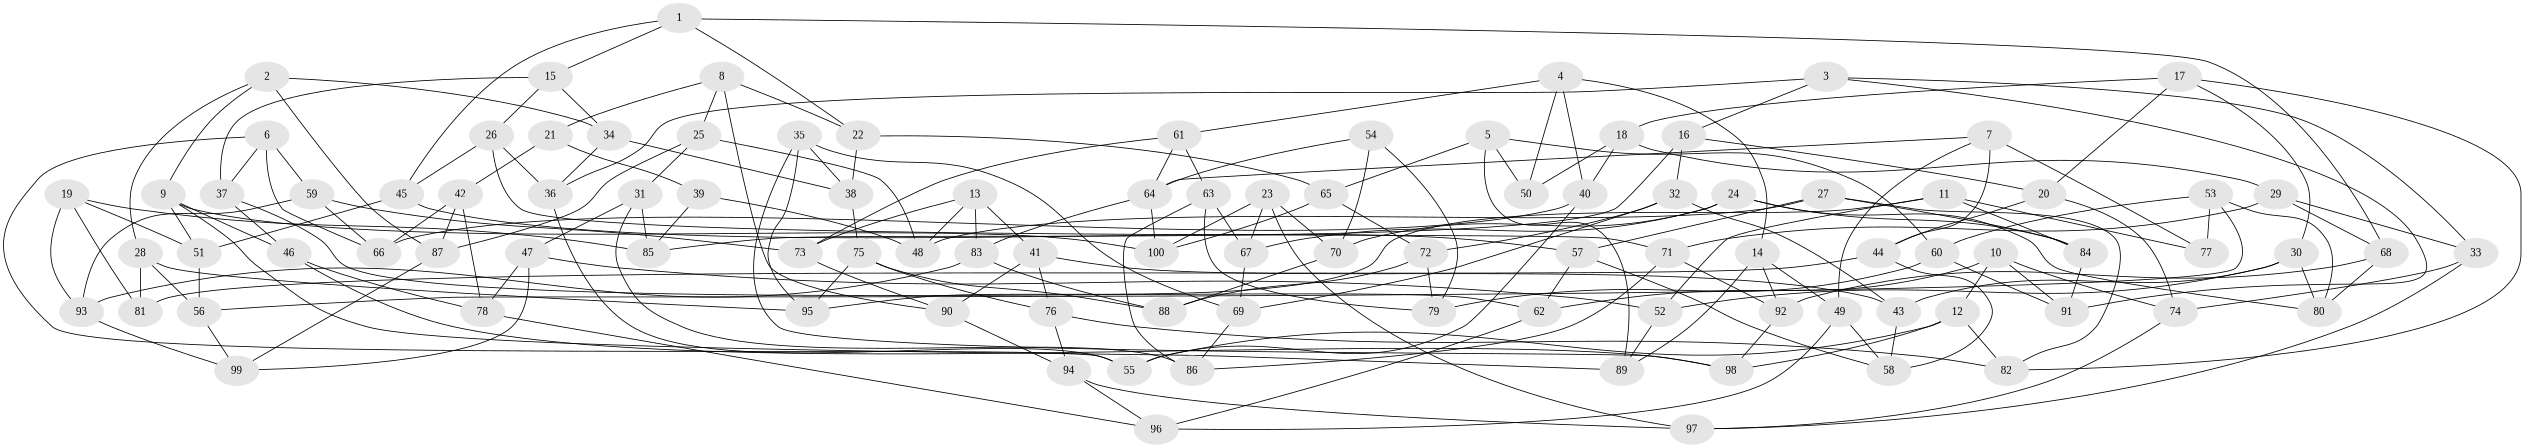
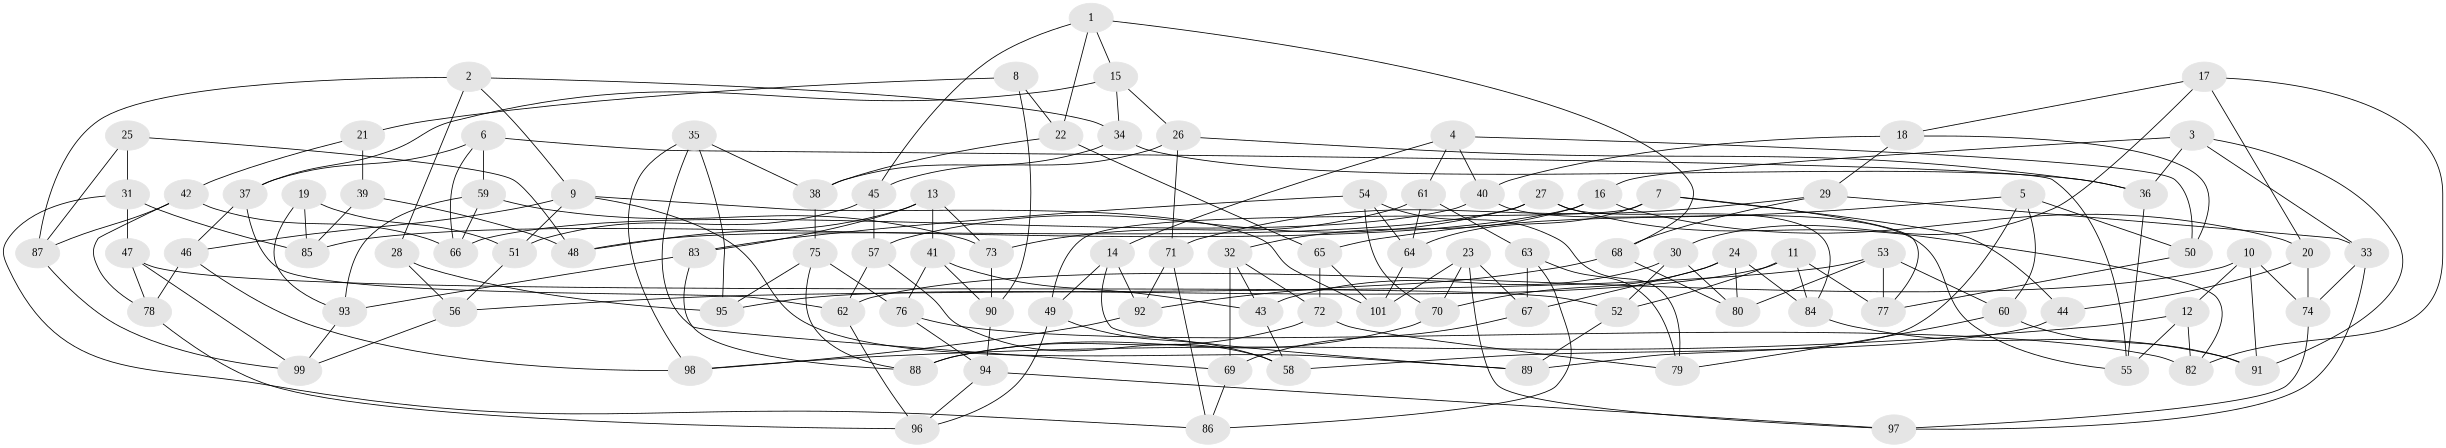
edge "8" -- "25": removed
edge "64" -- "83": now "54" -- "83"
node "100": label "100" -> "101"
edge "50" -- "77": added
node "81": removed
